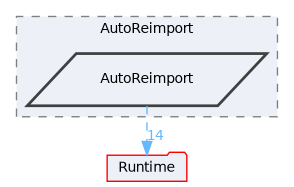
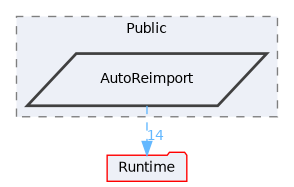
cluster "AutoReimport": label "AutoReimport" -> "Public"
